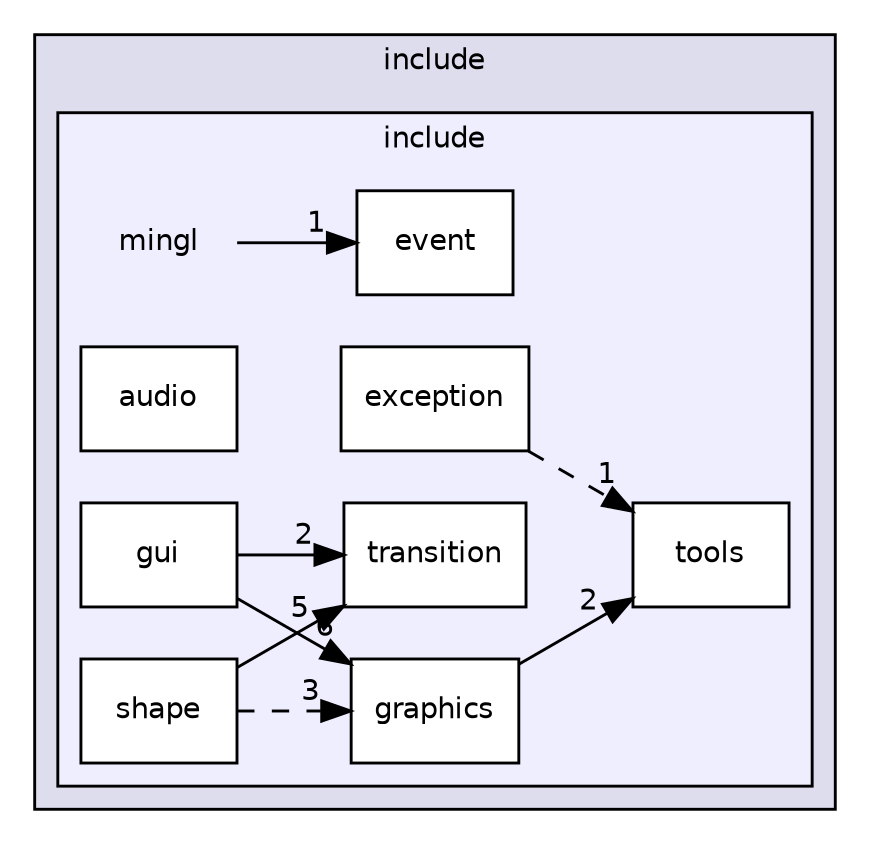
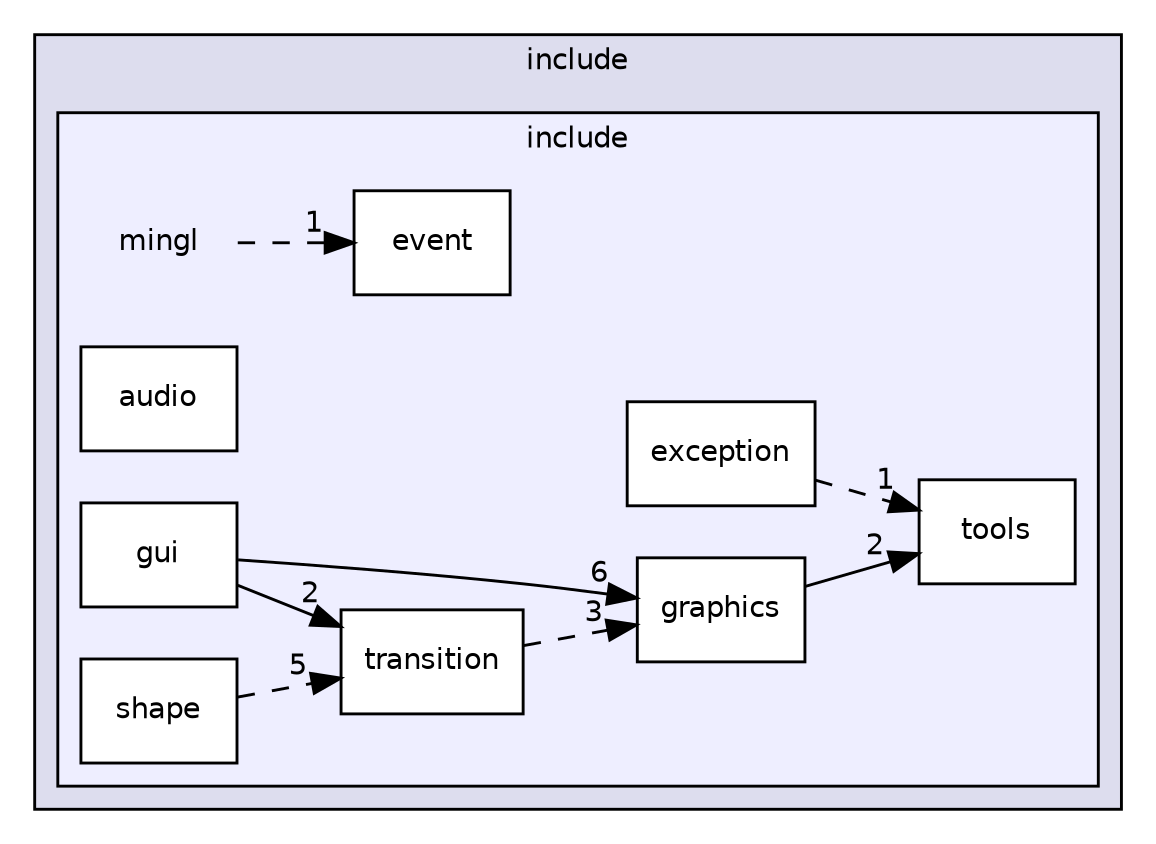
edge "mingl" -> "event": style solid -> dashed
edge "shape" -> "transition": style solid -> dashed
edge "shape" -> "graphics": now "transition" -> "graphics"
